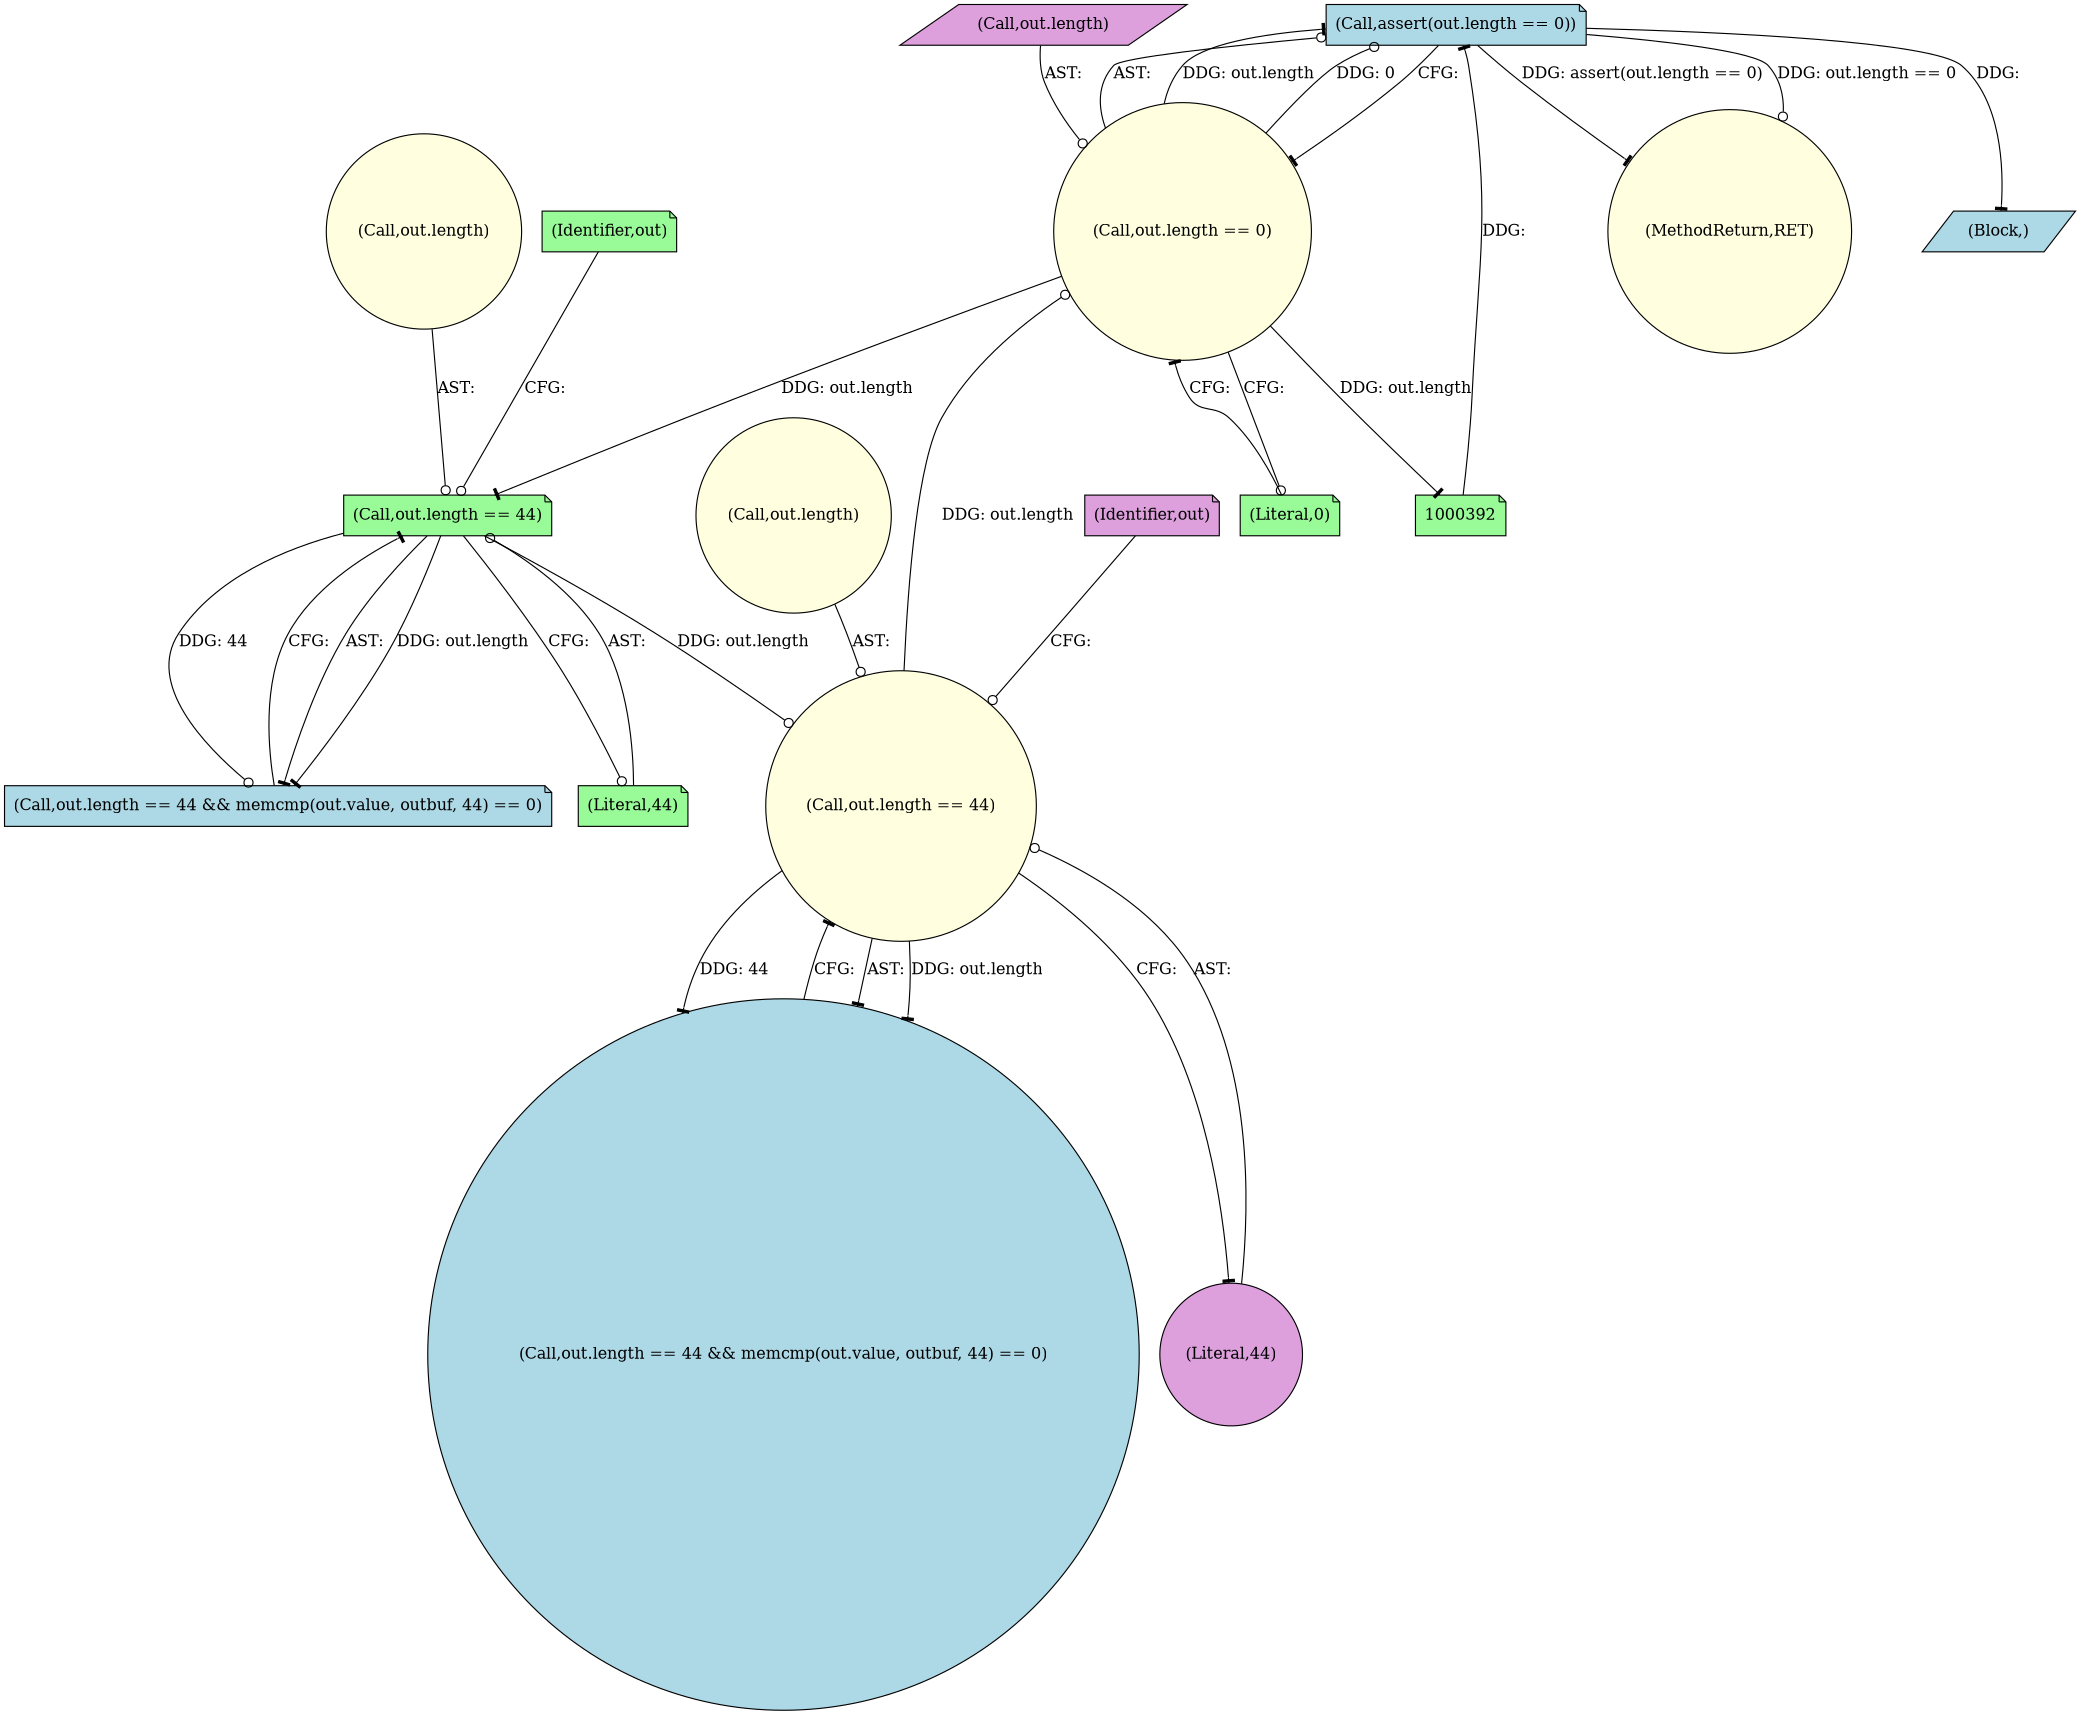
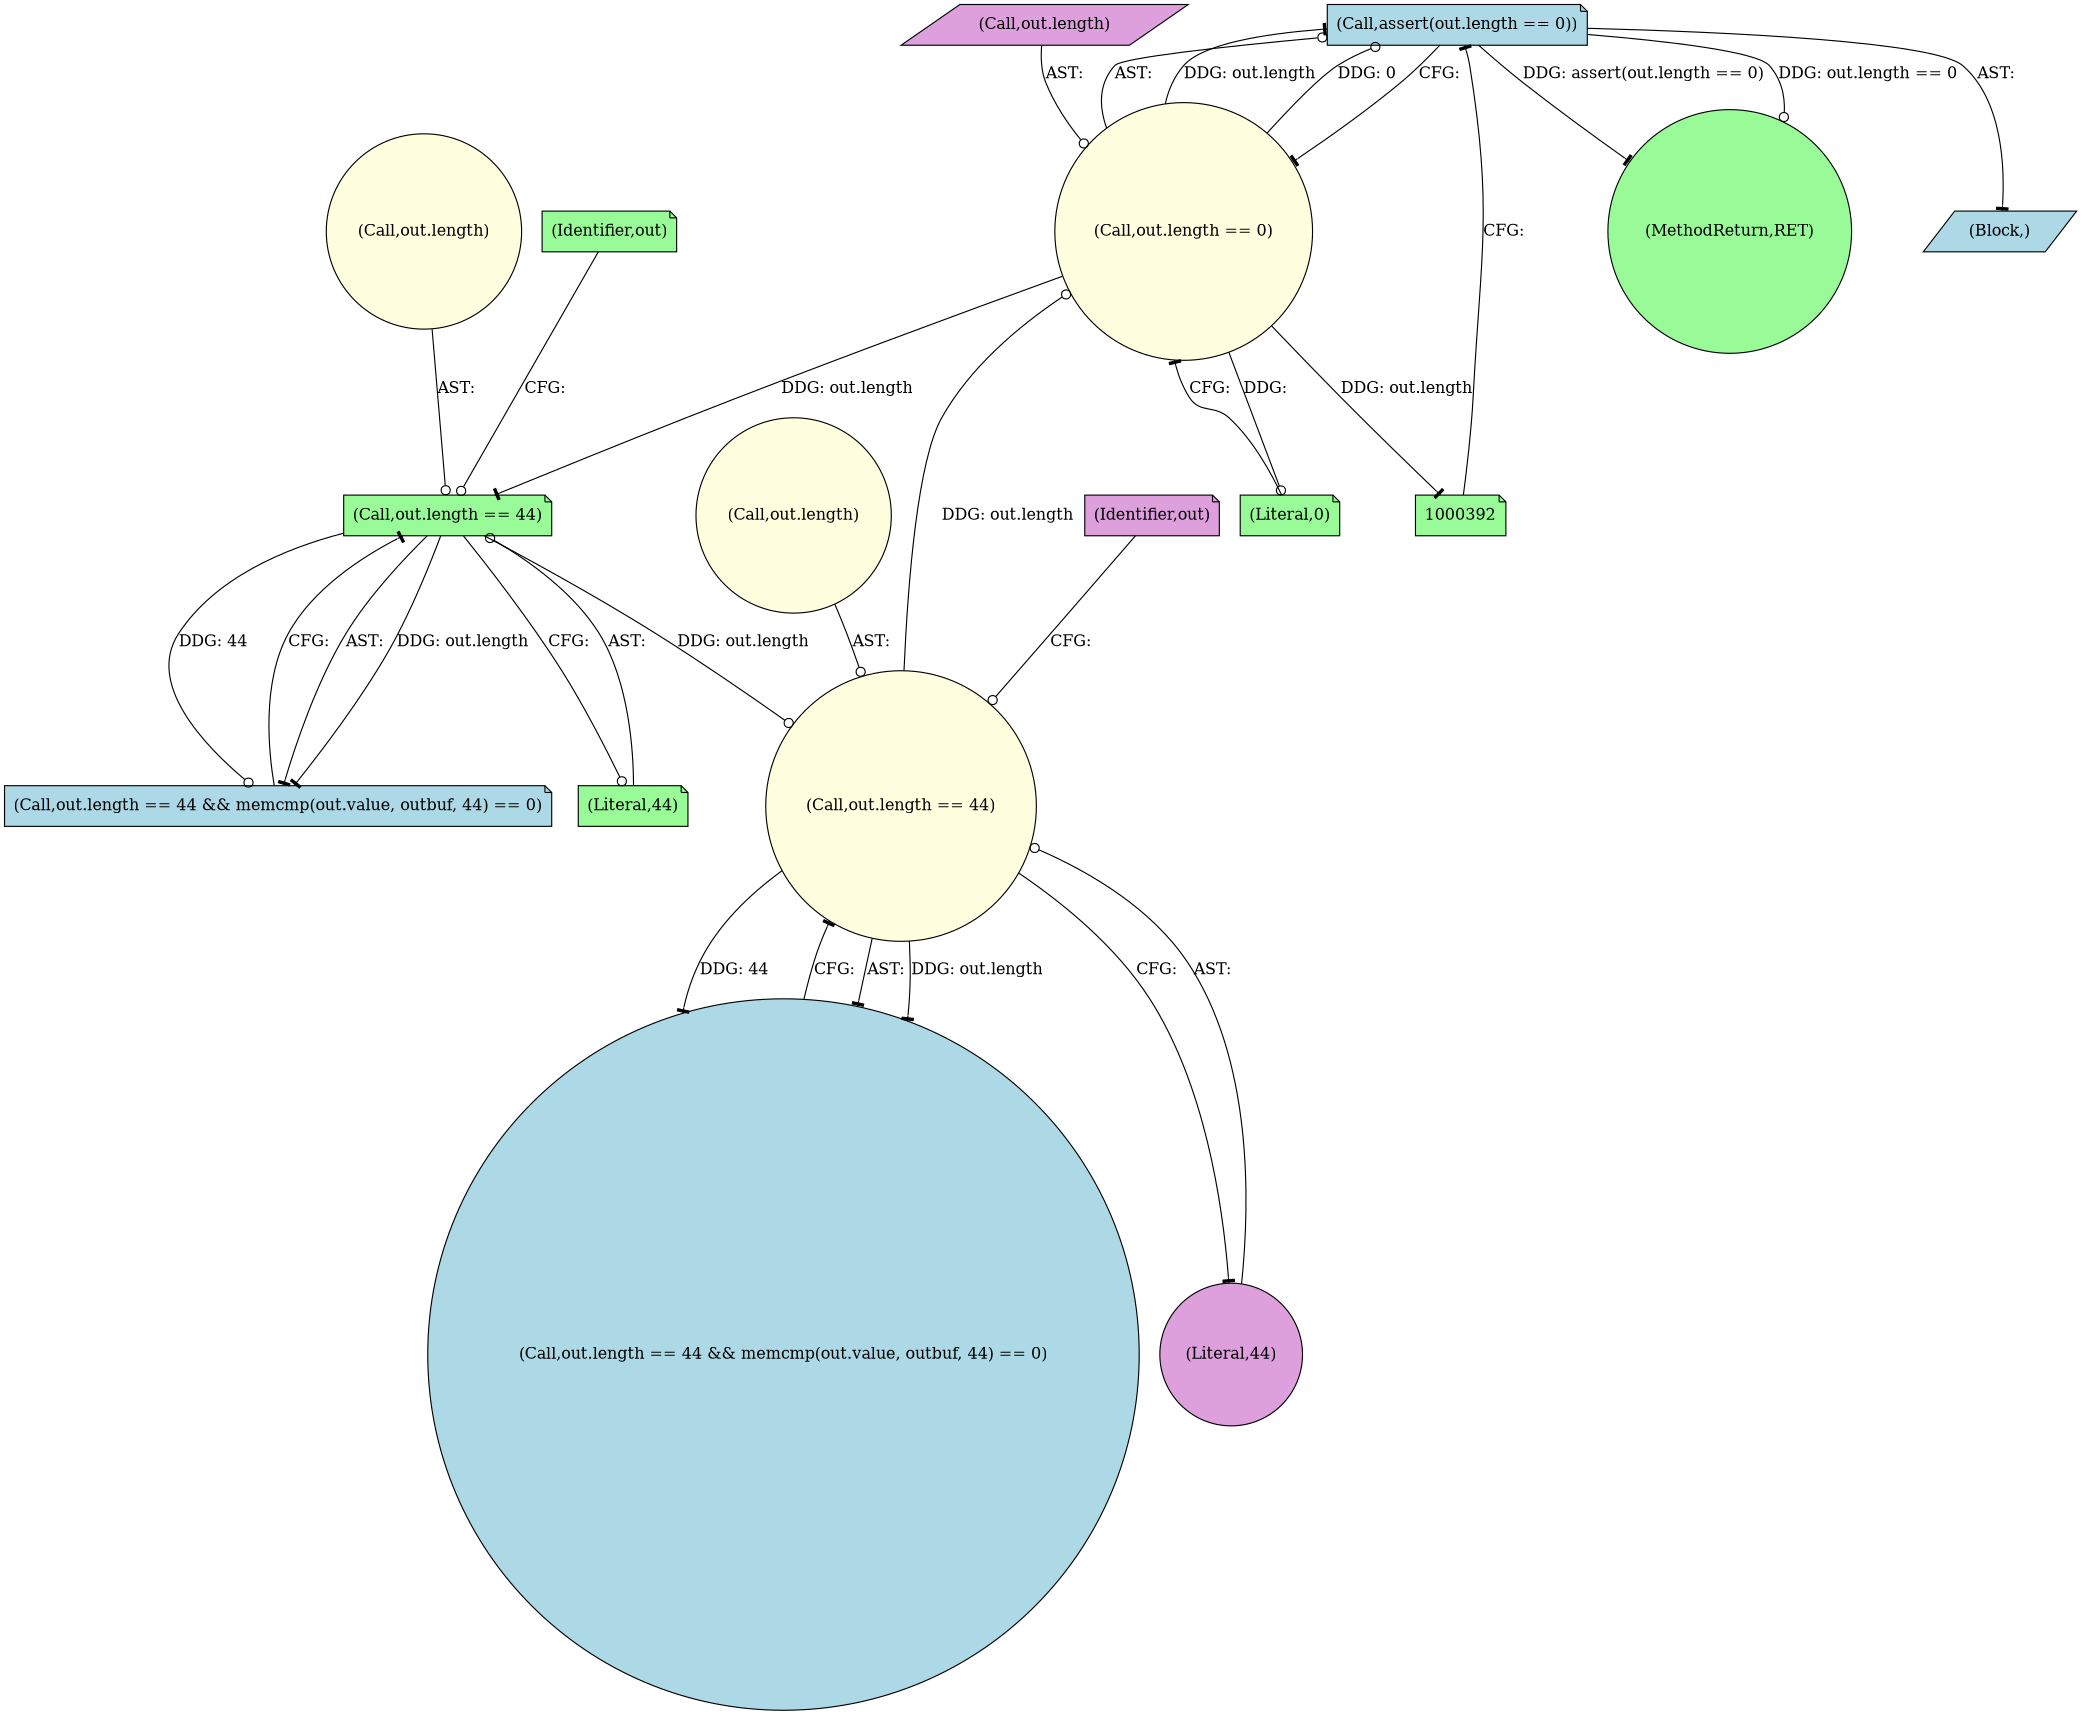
edge "(Call,assert(out.length == 0))" -> "(Block,)": label "DDG: " -> "AST: "
edge "1000392" -> "(Call,assert(out.length == 0))": label "DDG: " -> "CFG: "
node "(MethodReturn,RET)": fillcolor lightyellow -> palegreen
edge "(Call,out.length == 0)" -> "(Literal,0)": label "CFG: " -> "DDG: "
